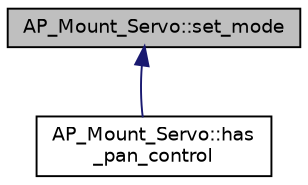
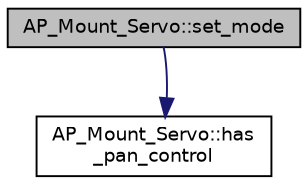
edge "AP_Mount_Servo::has _pan_control" -> "AP_Mount_Servo::set_mode": reversed
